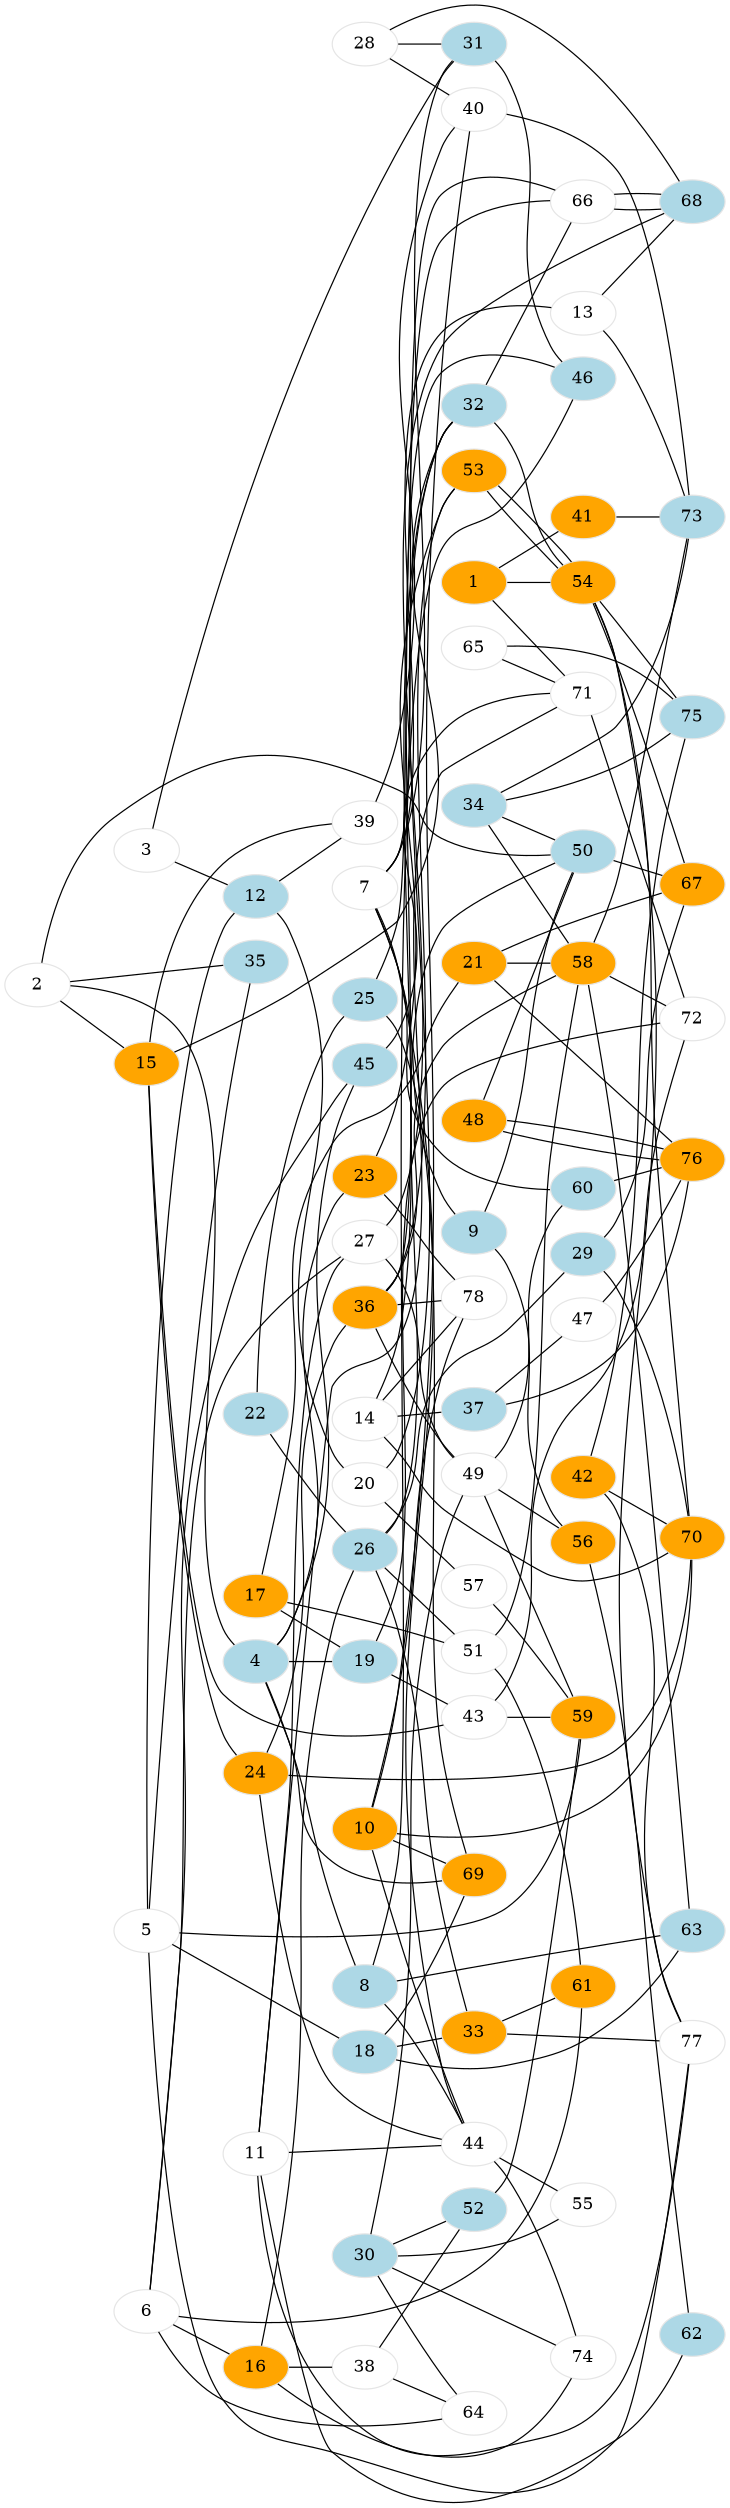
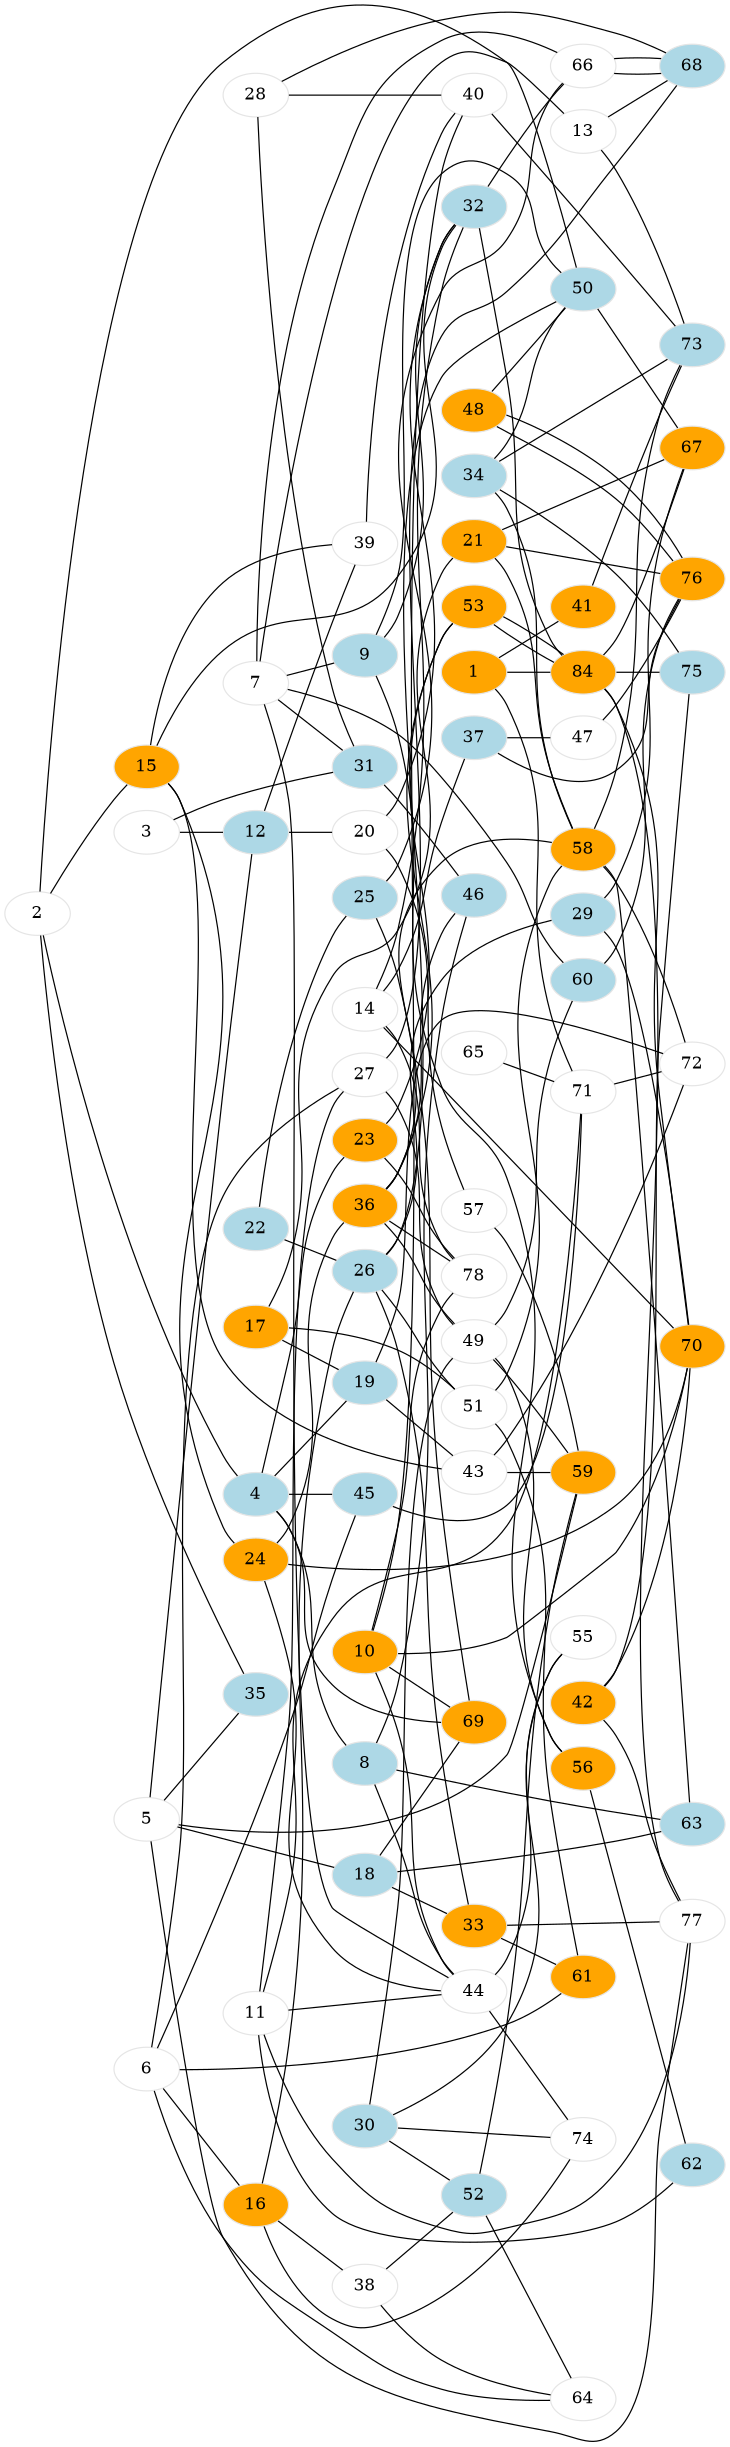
edge "32" -- "9": added
node "54": label "54" -> "84"
edge "65" -- "75": removed
edge "30" -- "64": now "52" -- "64"
